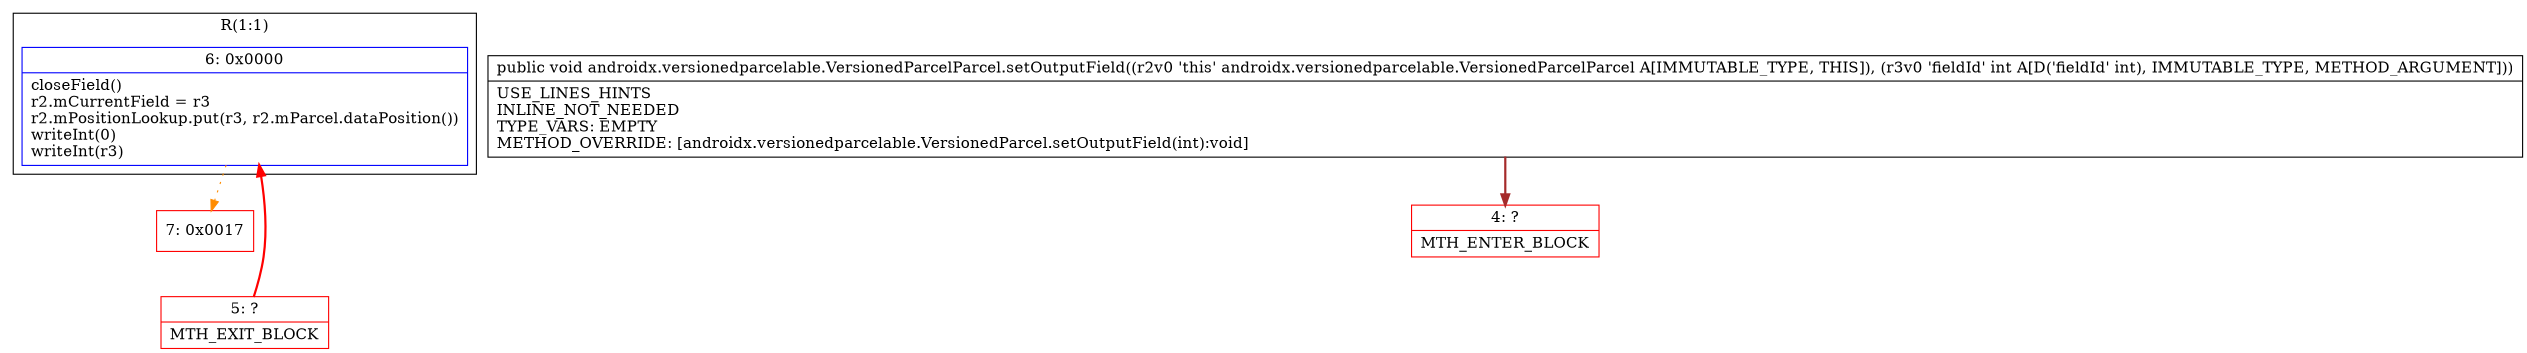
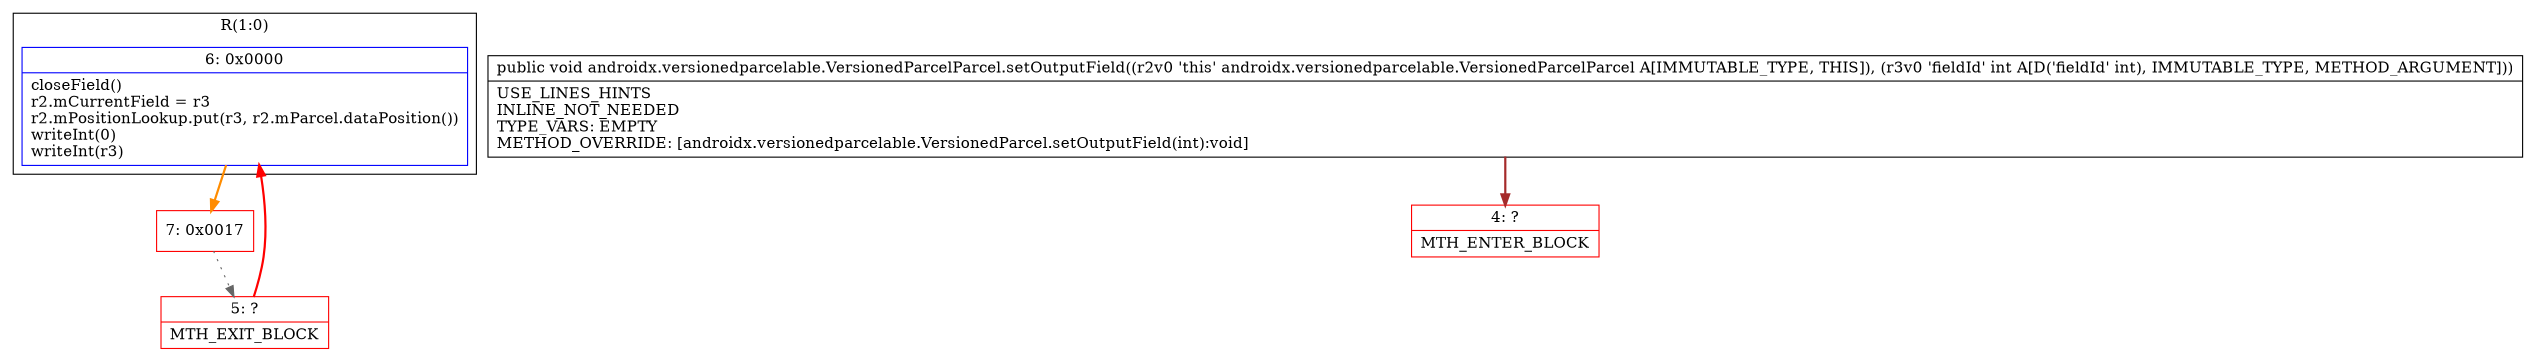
cluster "R(1:1)": label "R(1:1)" -> "R(1:0)"
edge "6: 0x0000" -> "7: 0x0017": style dotted -> bold
edge "7: 0x0017" -> "5: ?": added
